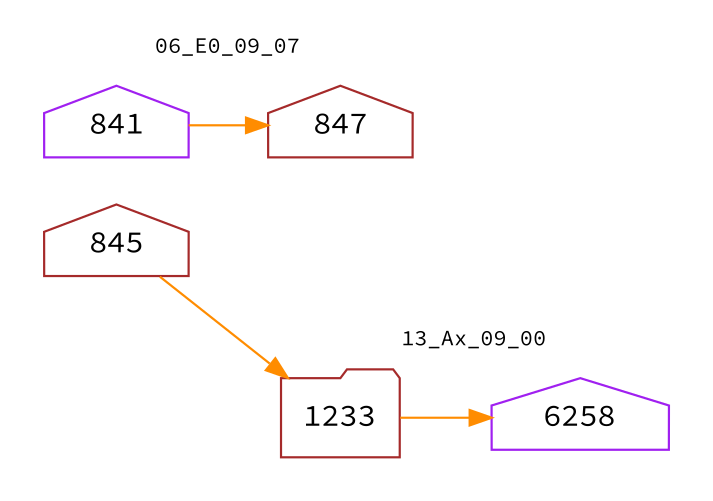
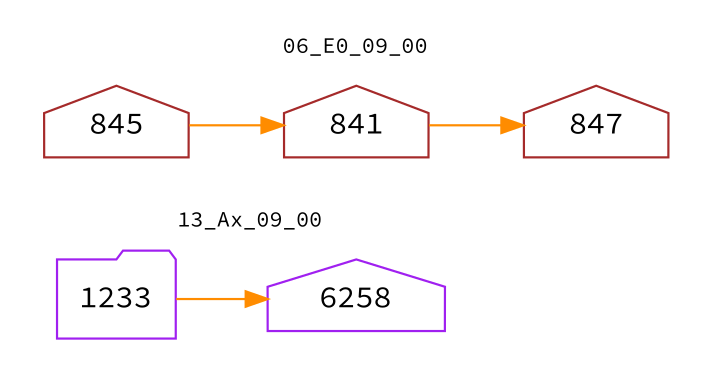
cluster "06_E0_09_07": label "06_E0_09_07" -> "06_E0_09_00"
node "841": color purple -> brown
edge "845" -> "1233": now "845" -> "841"
node "1233": color brown -> purple
